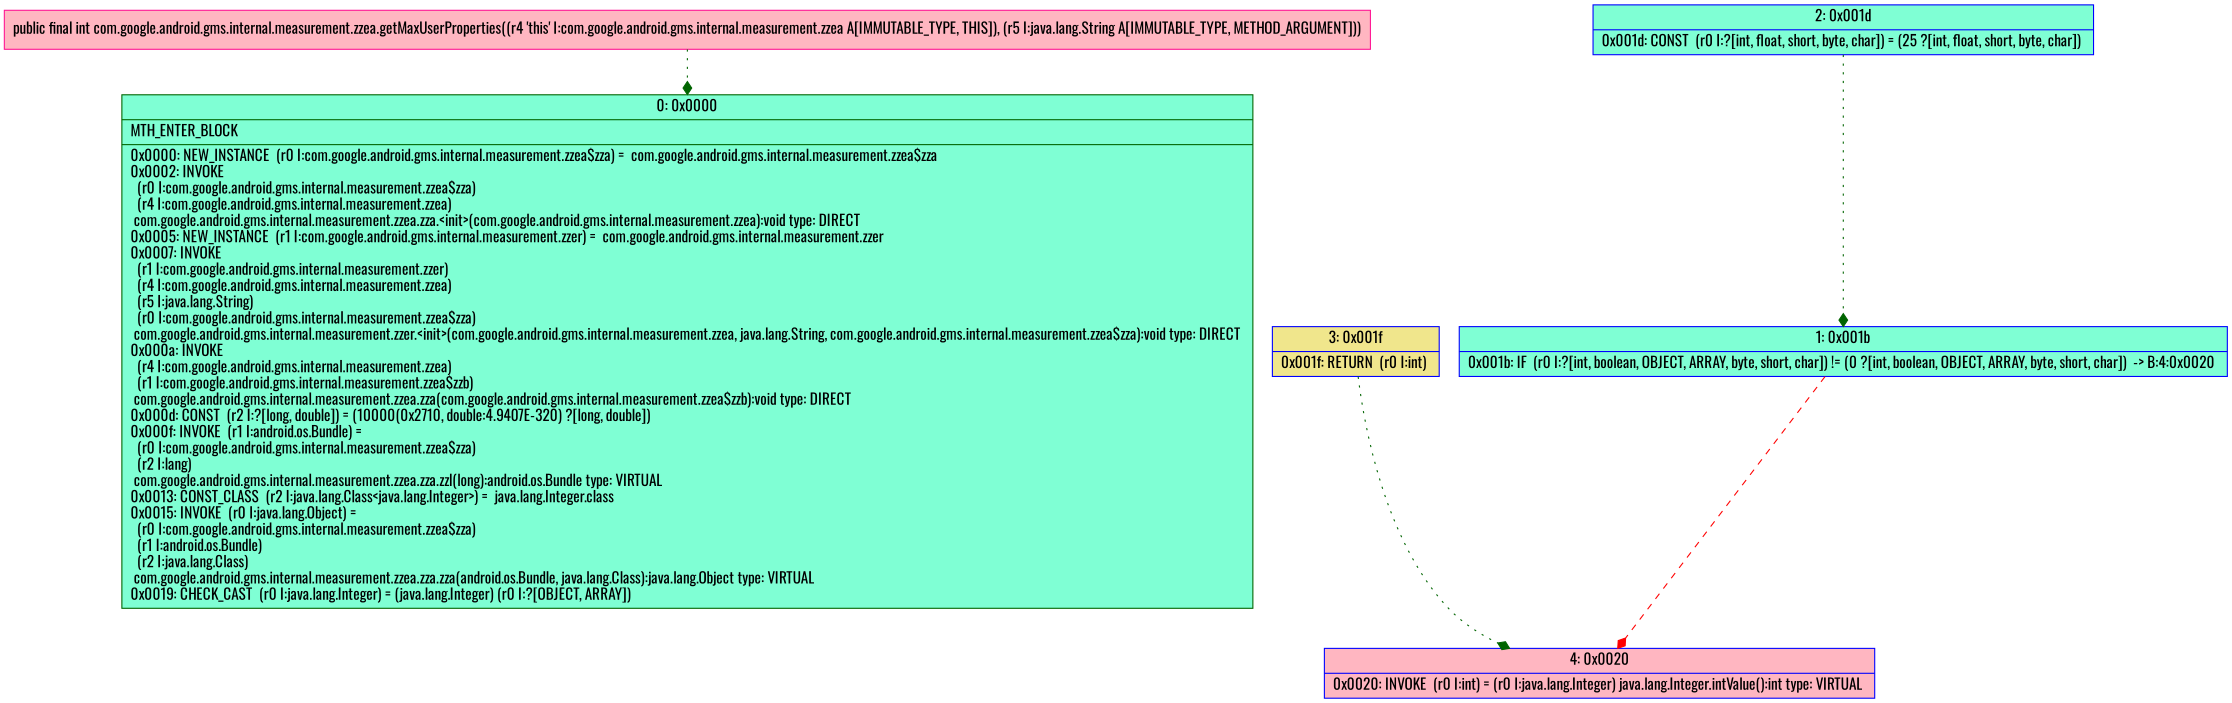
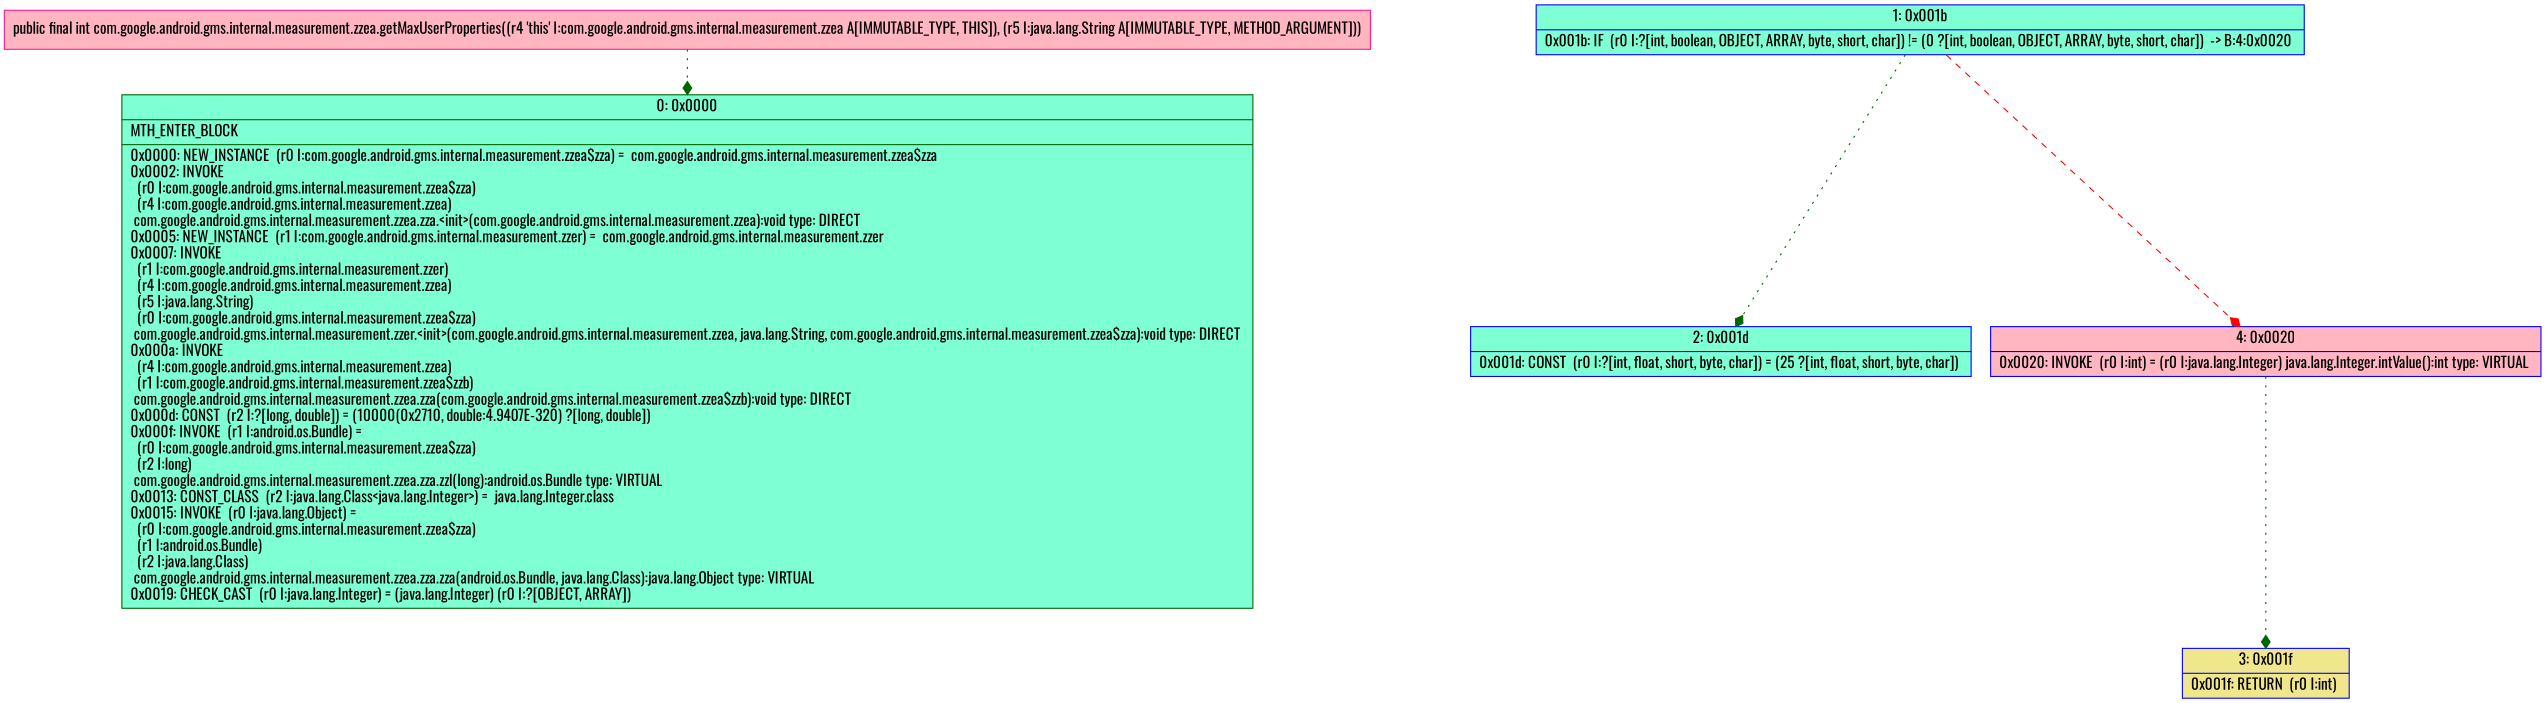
edge "2: 0x001d" -> "1: 0x001b": reversed
node "0: 0x0000": text "(r2 I:lang)" -> "(r2 I:long)"
edge "3: 0x001f" -> "4: 0x0020": reversed
